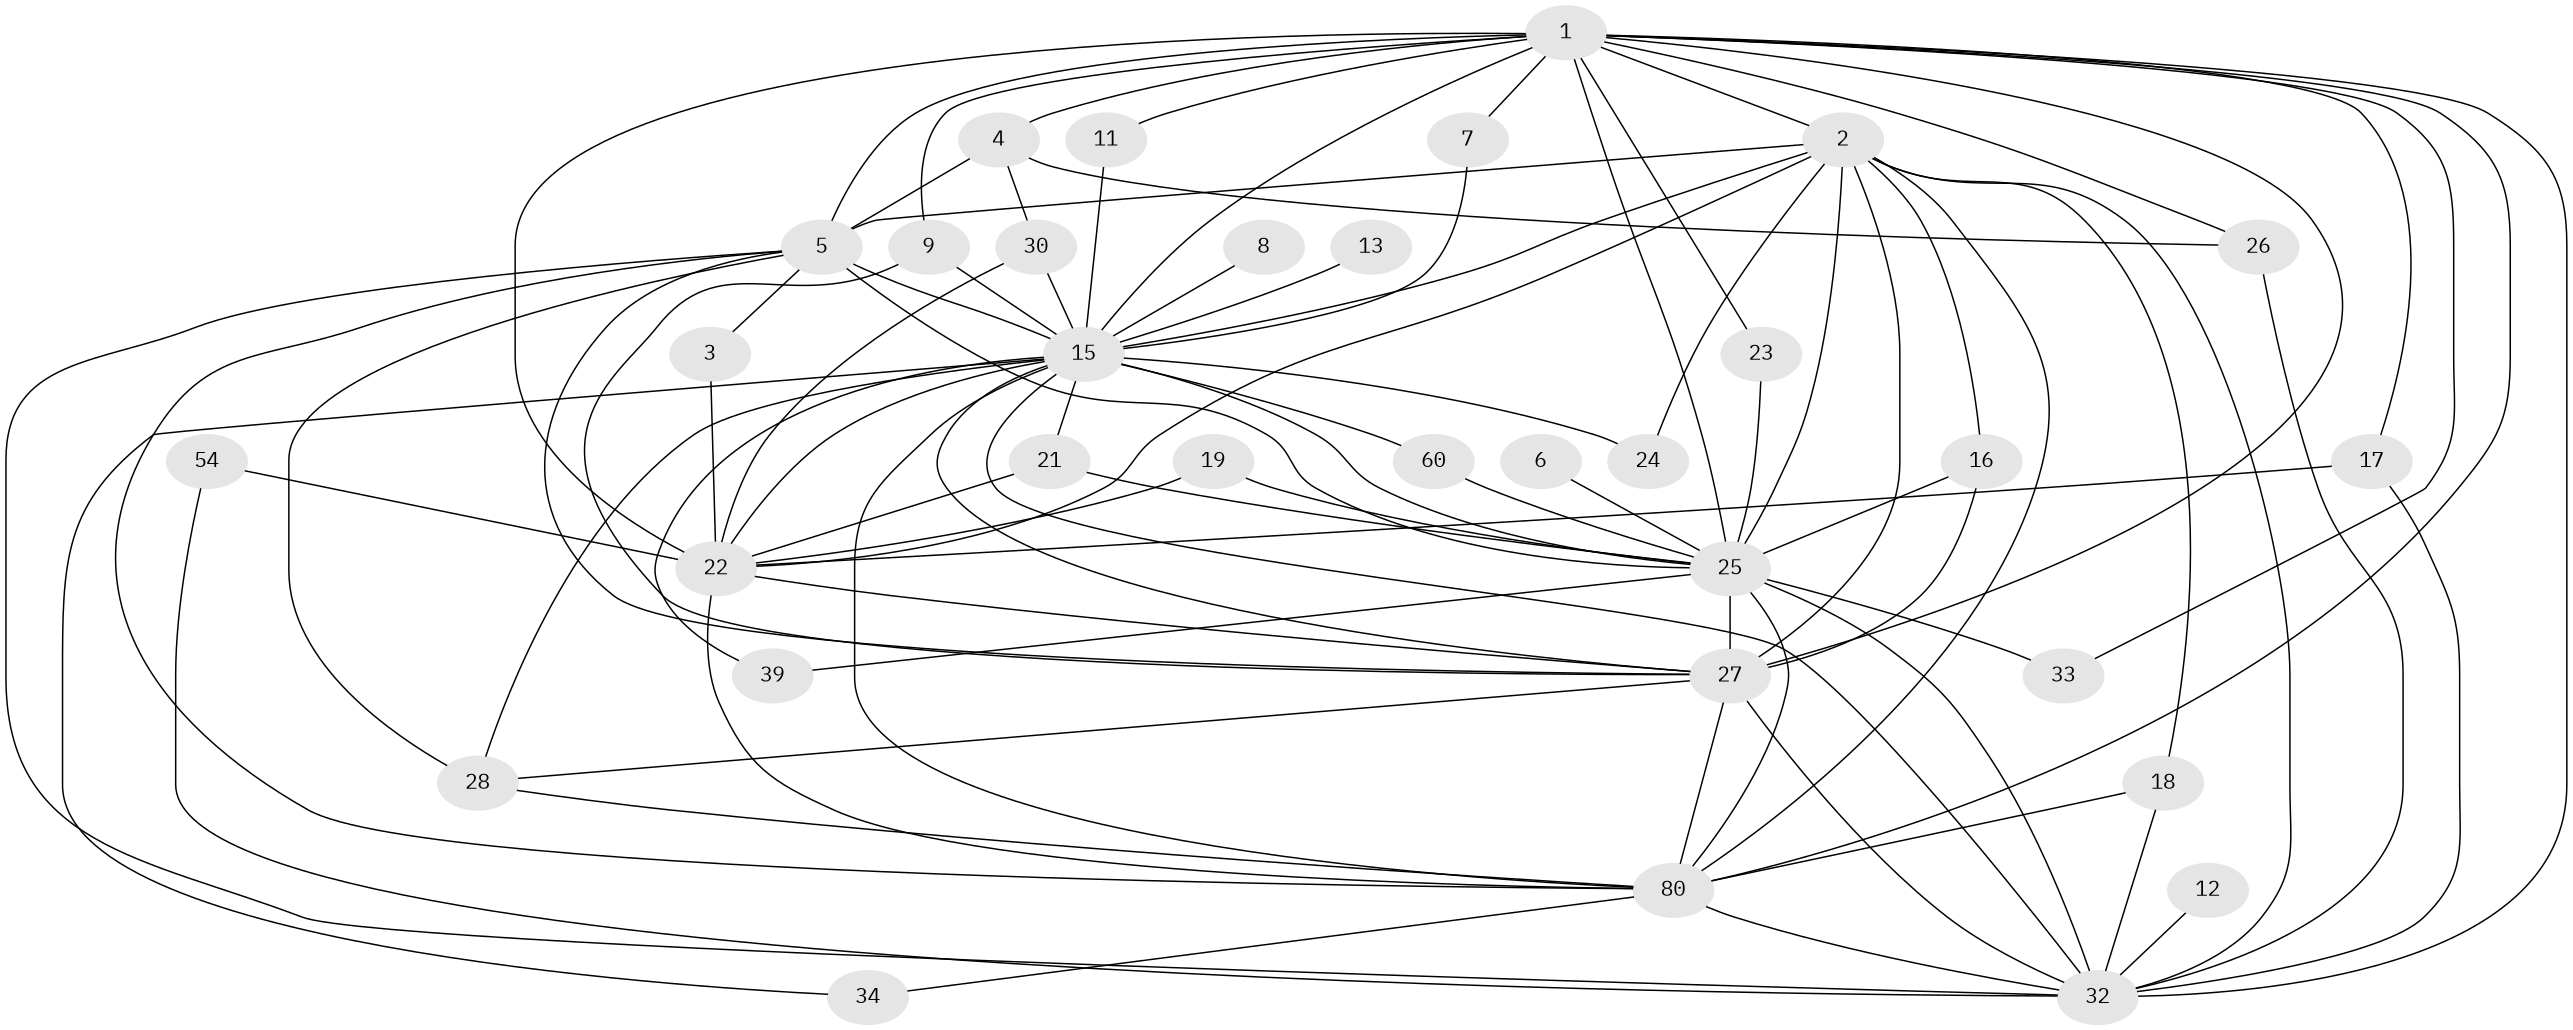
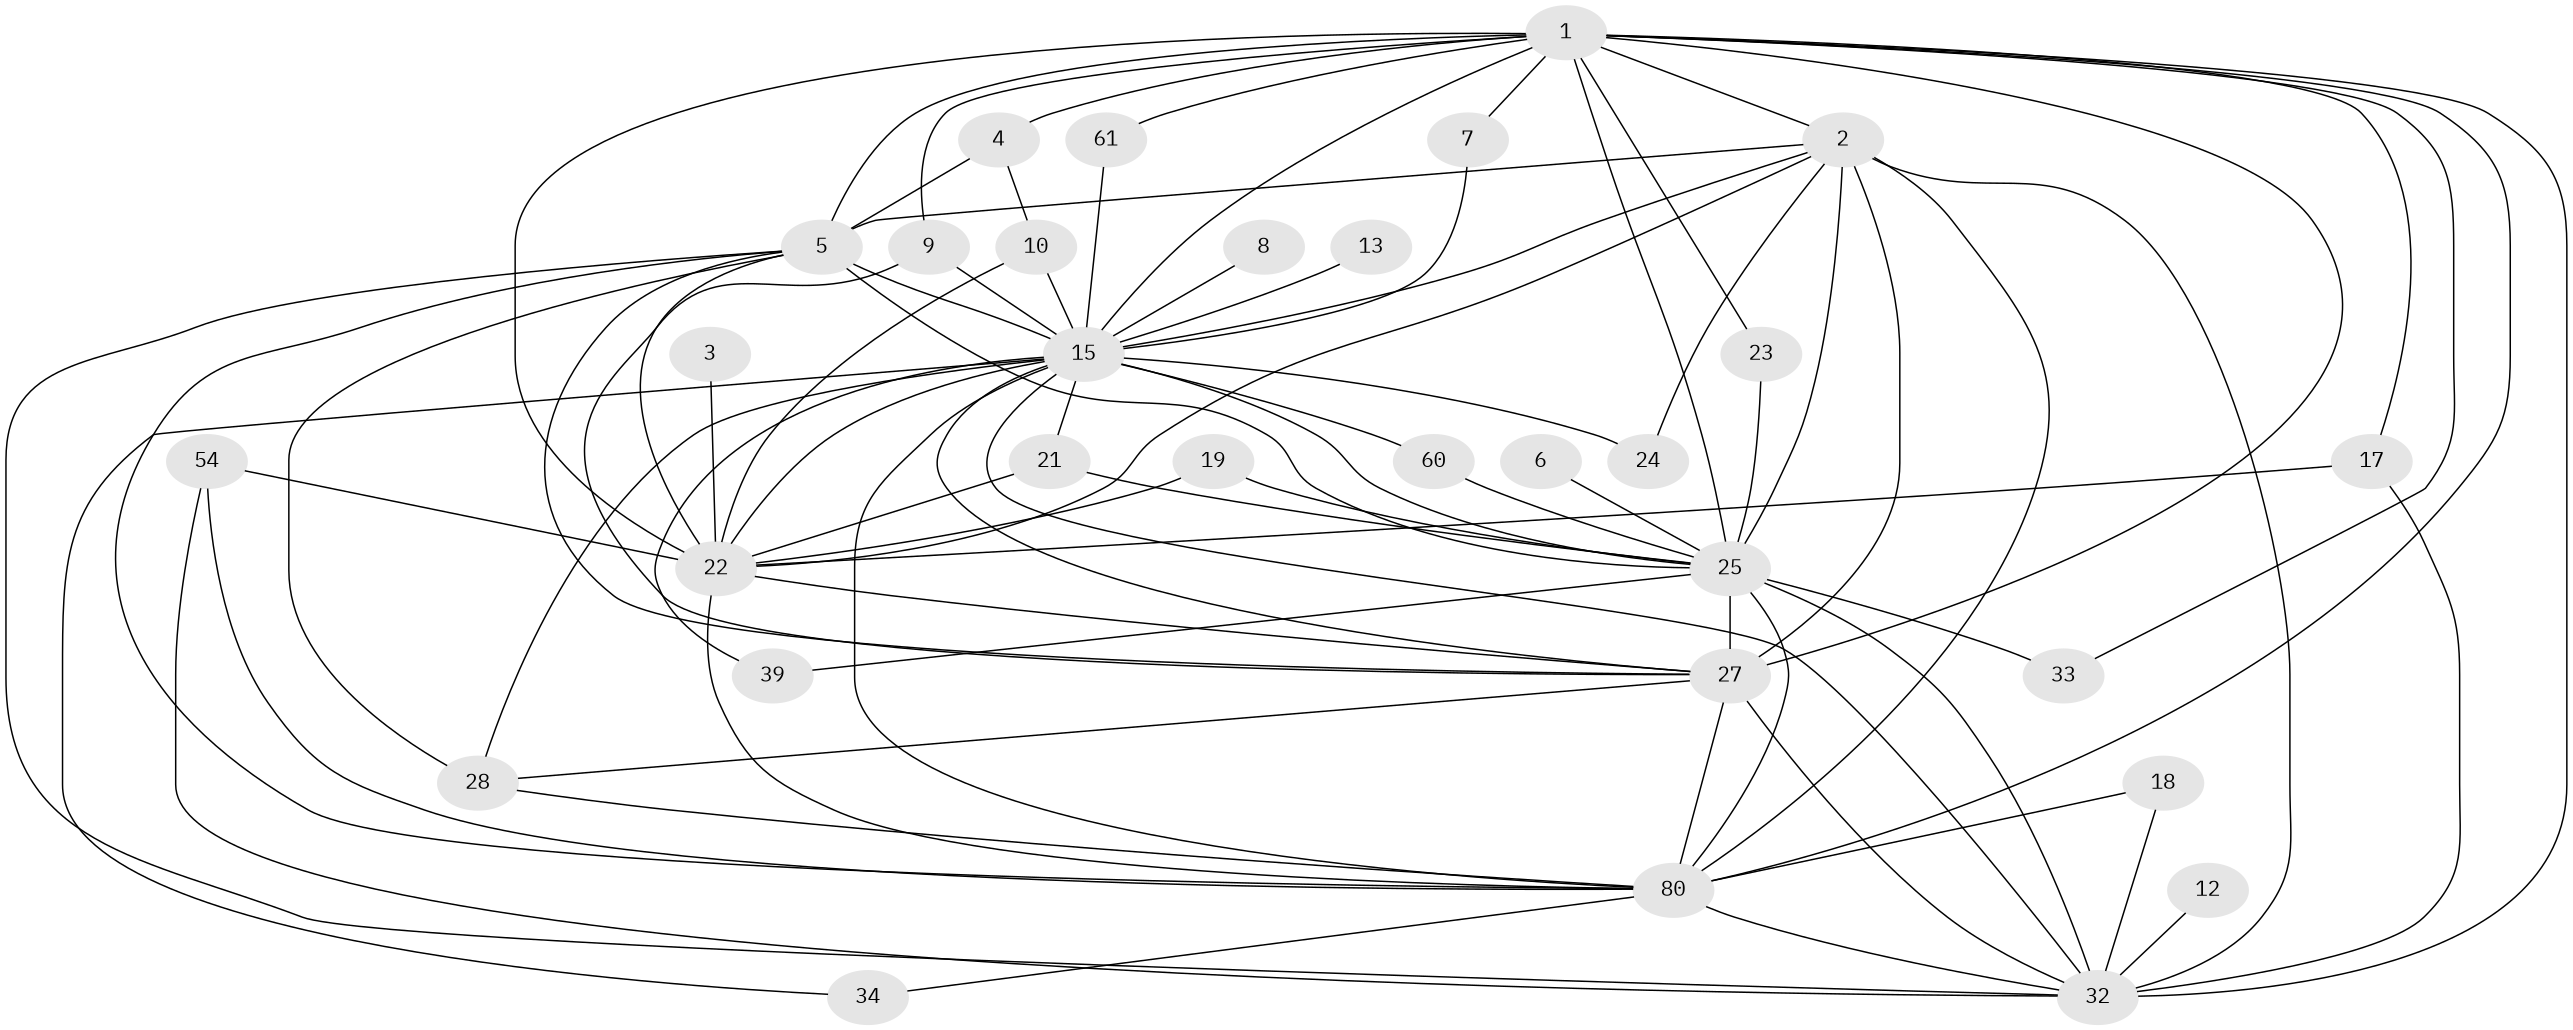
node "11": label "11" -> "61"
node "30": label "30" -> "10"
node "26": removed
edge "5" -- "3": now "5" -- "22"
edge "2" -- "18": removed
node "16": removed
edge "54" -- "80": added
